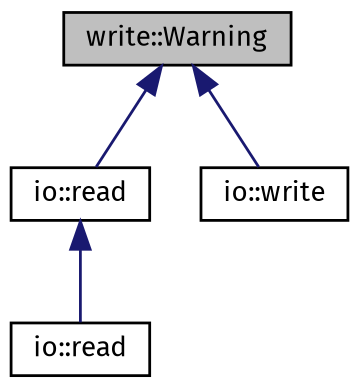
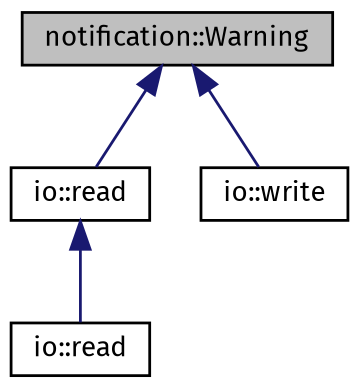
node "write::Warning": label "write::Warning" -> "notification::Warning"
